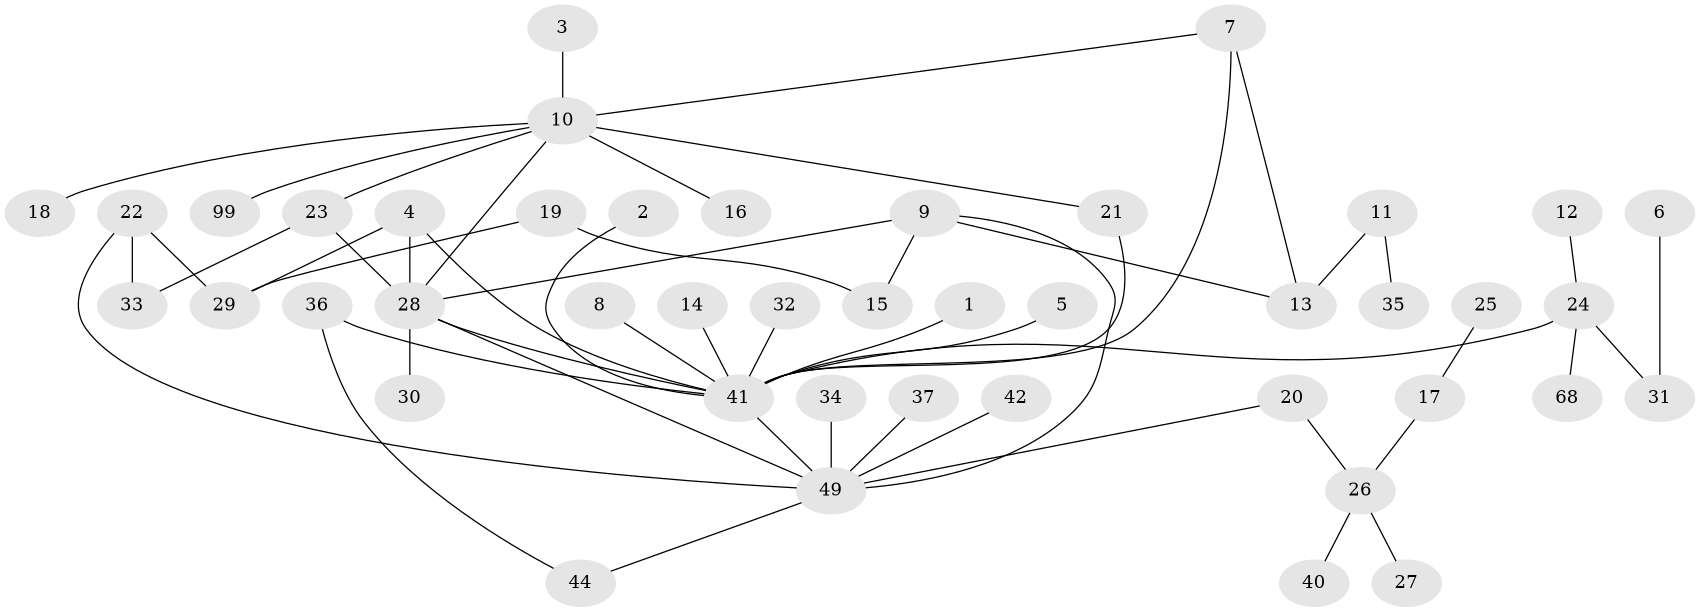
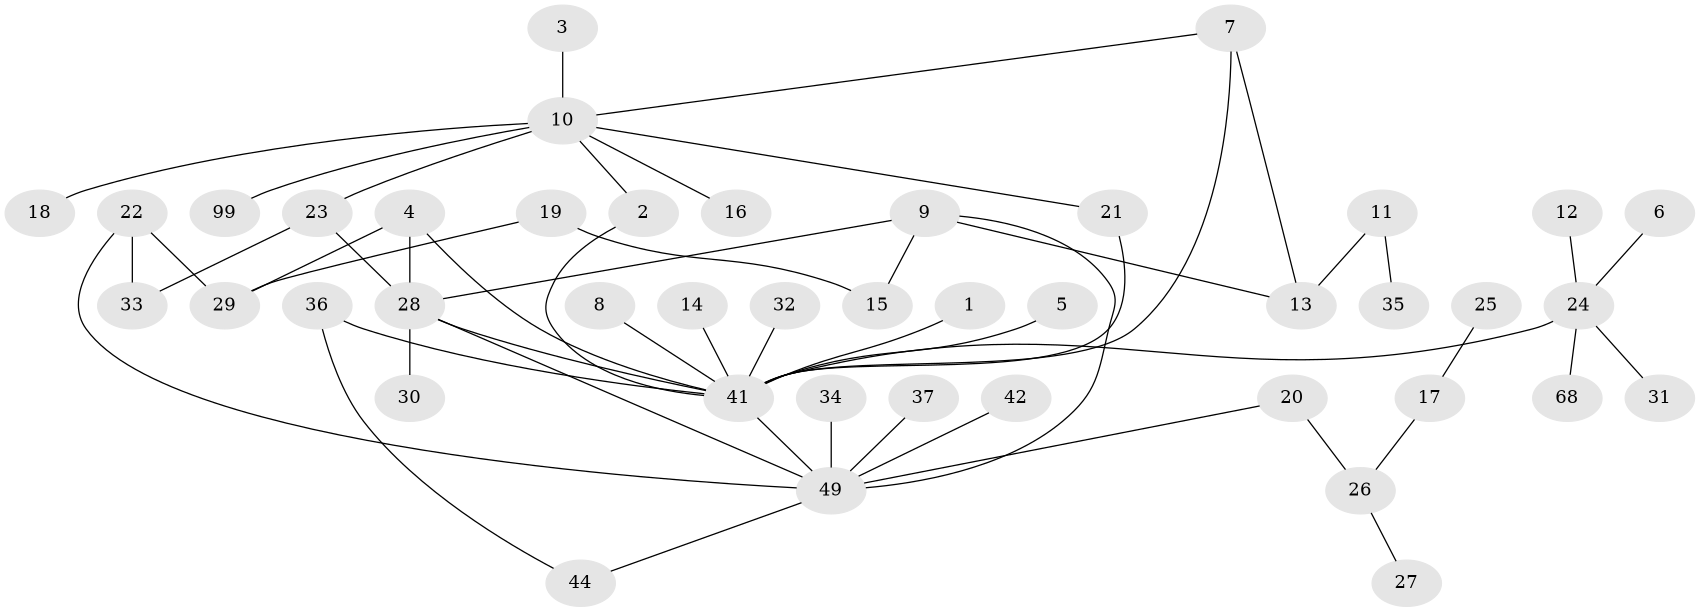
edge "10" -- "28": now "10" -- "2"
edge "6" -- "31": now "6" -- "24"
node "40": removed
